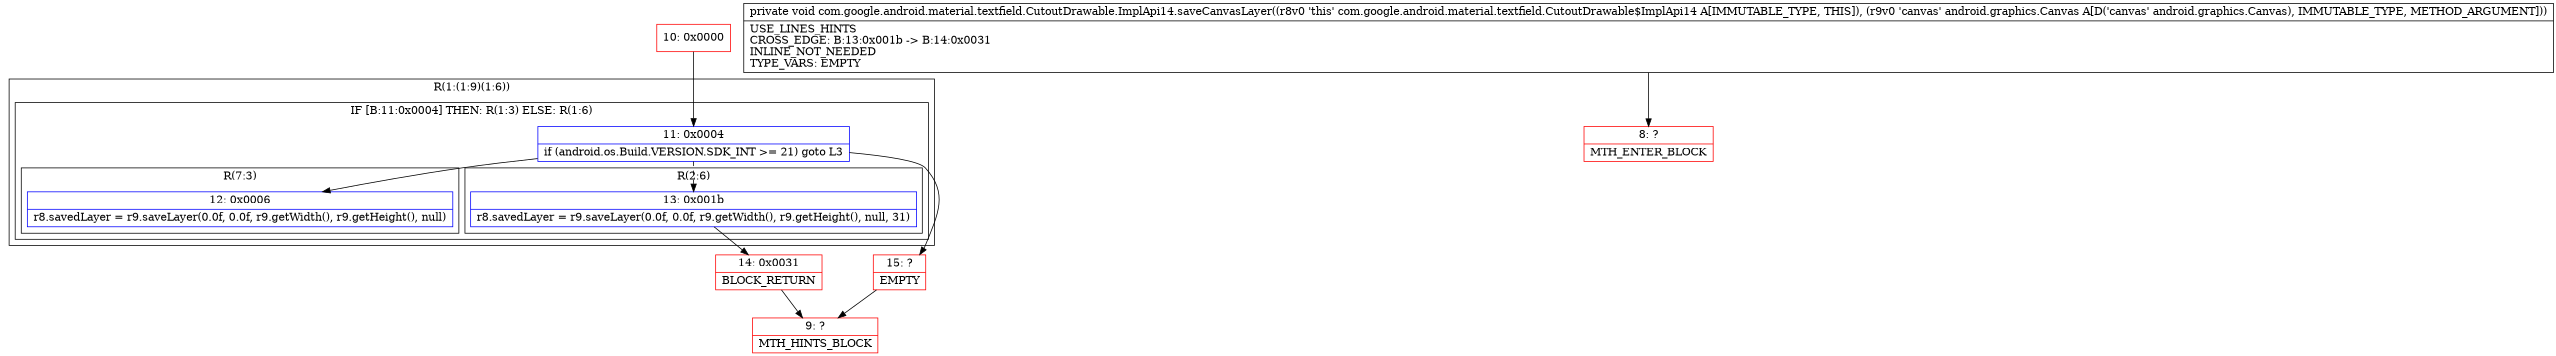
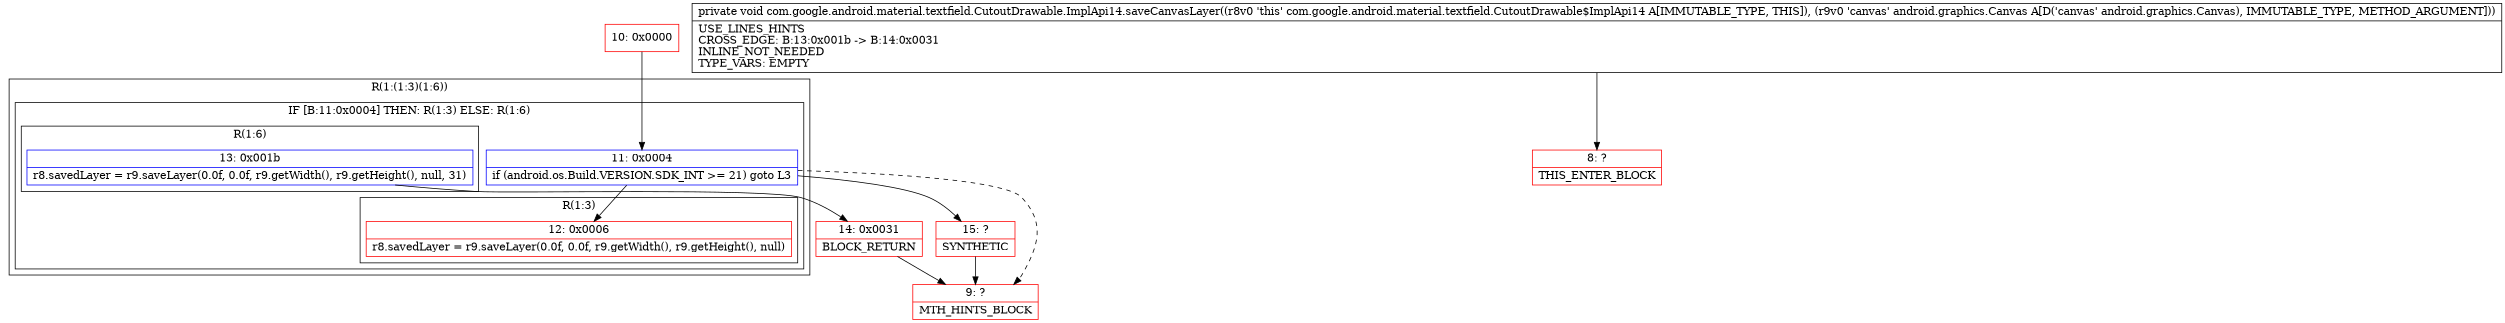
cluster "R(1:(1:9)(1:6))": label "R(1:(1:9)(1:6))" -> "R(1:(1:3)(1:6))"
node "8: ?": text "MTH_ENTER_BLOCK" -> "THIS_ENTER_BLOCK"
edge "11: 0x0004" -> "13: 0x001b": now "11: 0x0004" -> "9: ?"
cluster "R(7:3)": label "R(7:3)" -> "R(1:3)"
cluster "R(2:6)": label "R(2:6)" -> "R(1:6)"
node "12: 0x0006": color blue -> red
node "15: ?": text "EMPTY" -> "SYNTHETIC"
